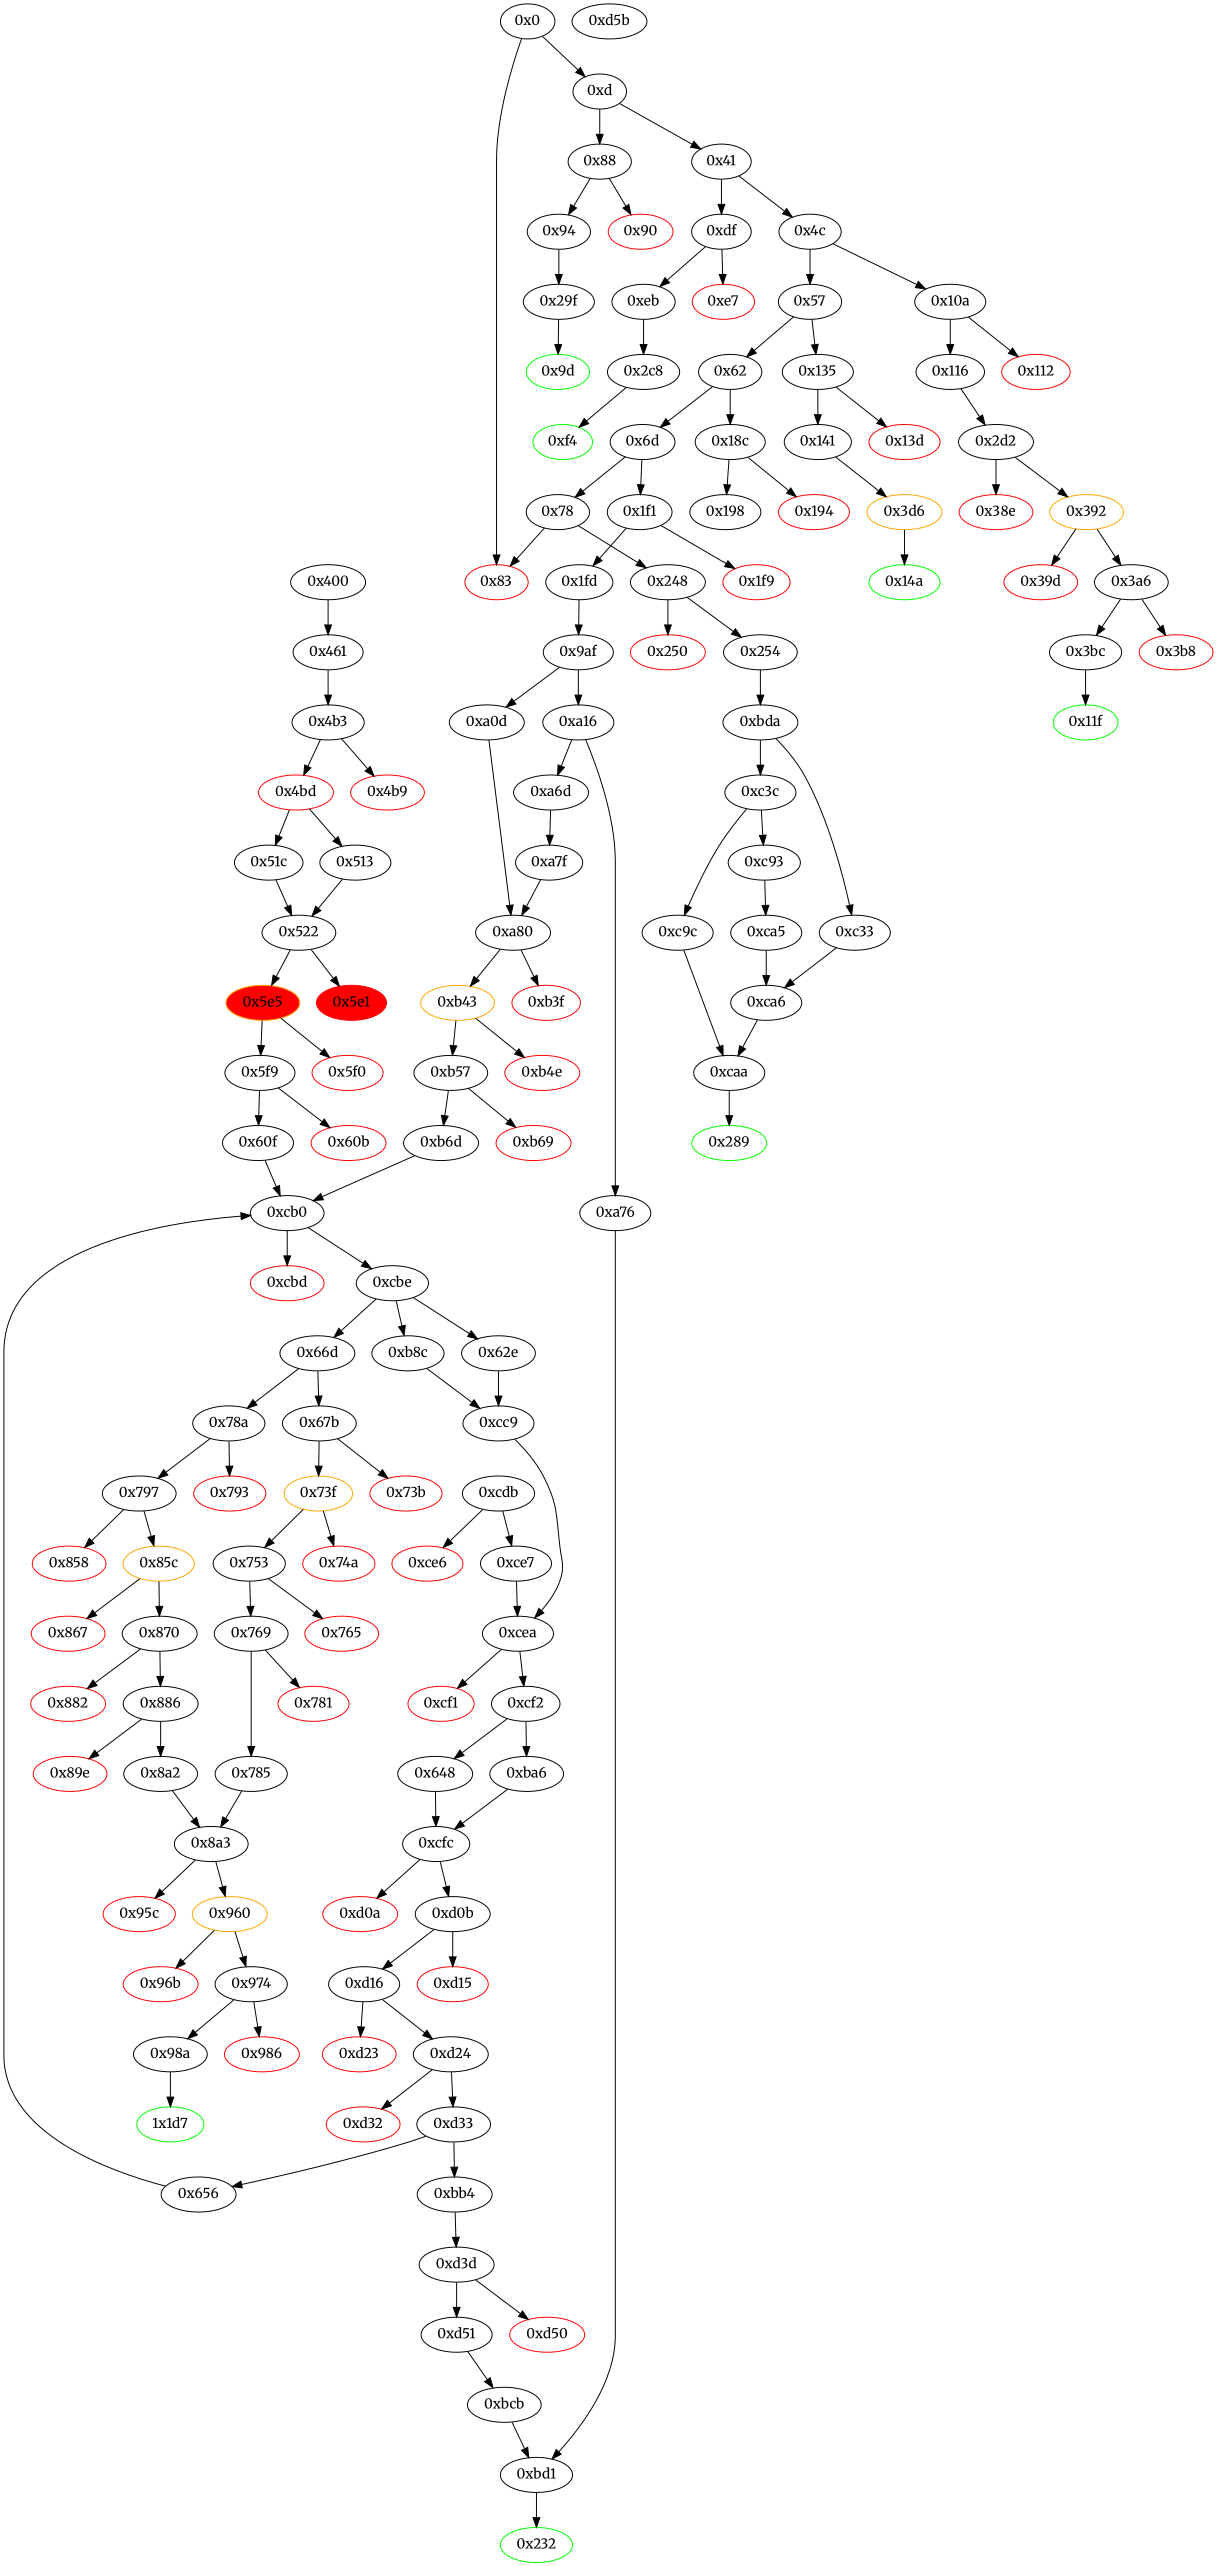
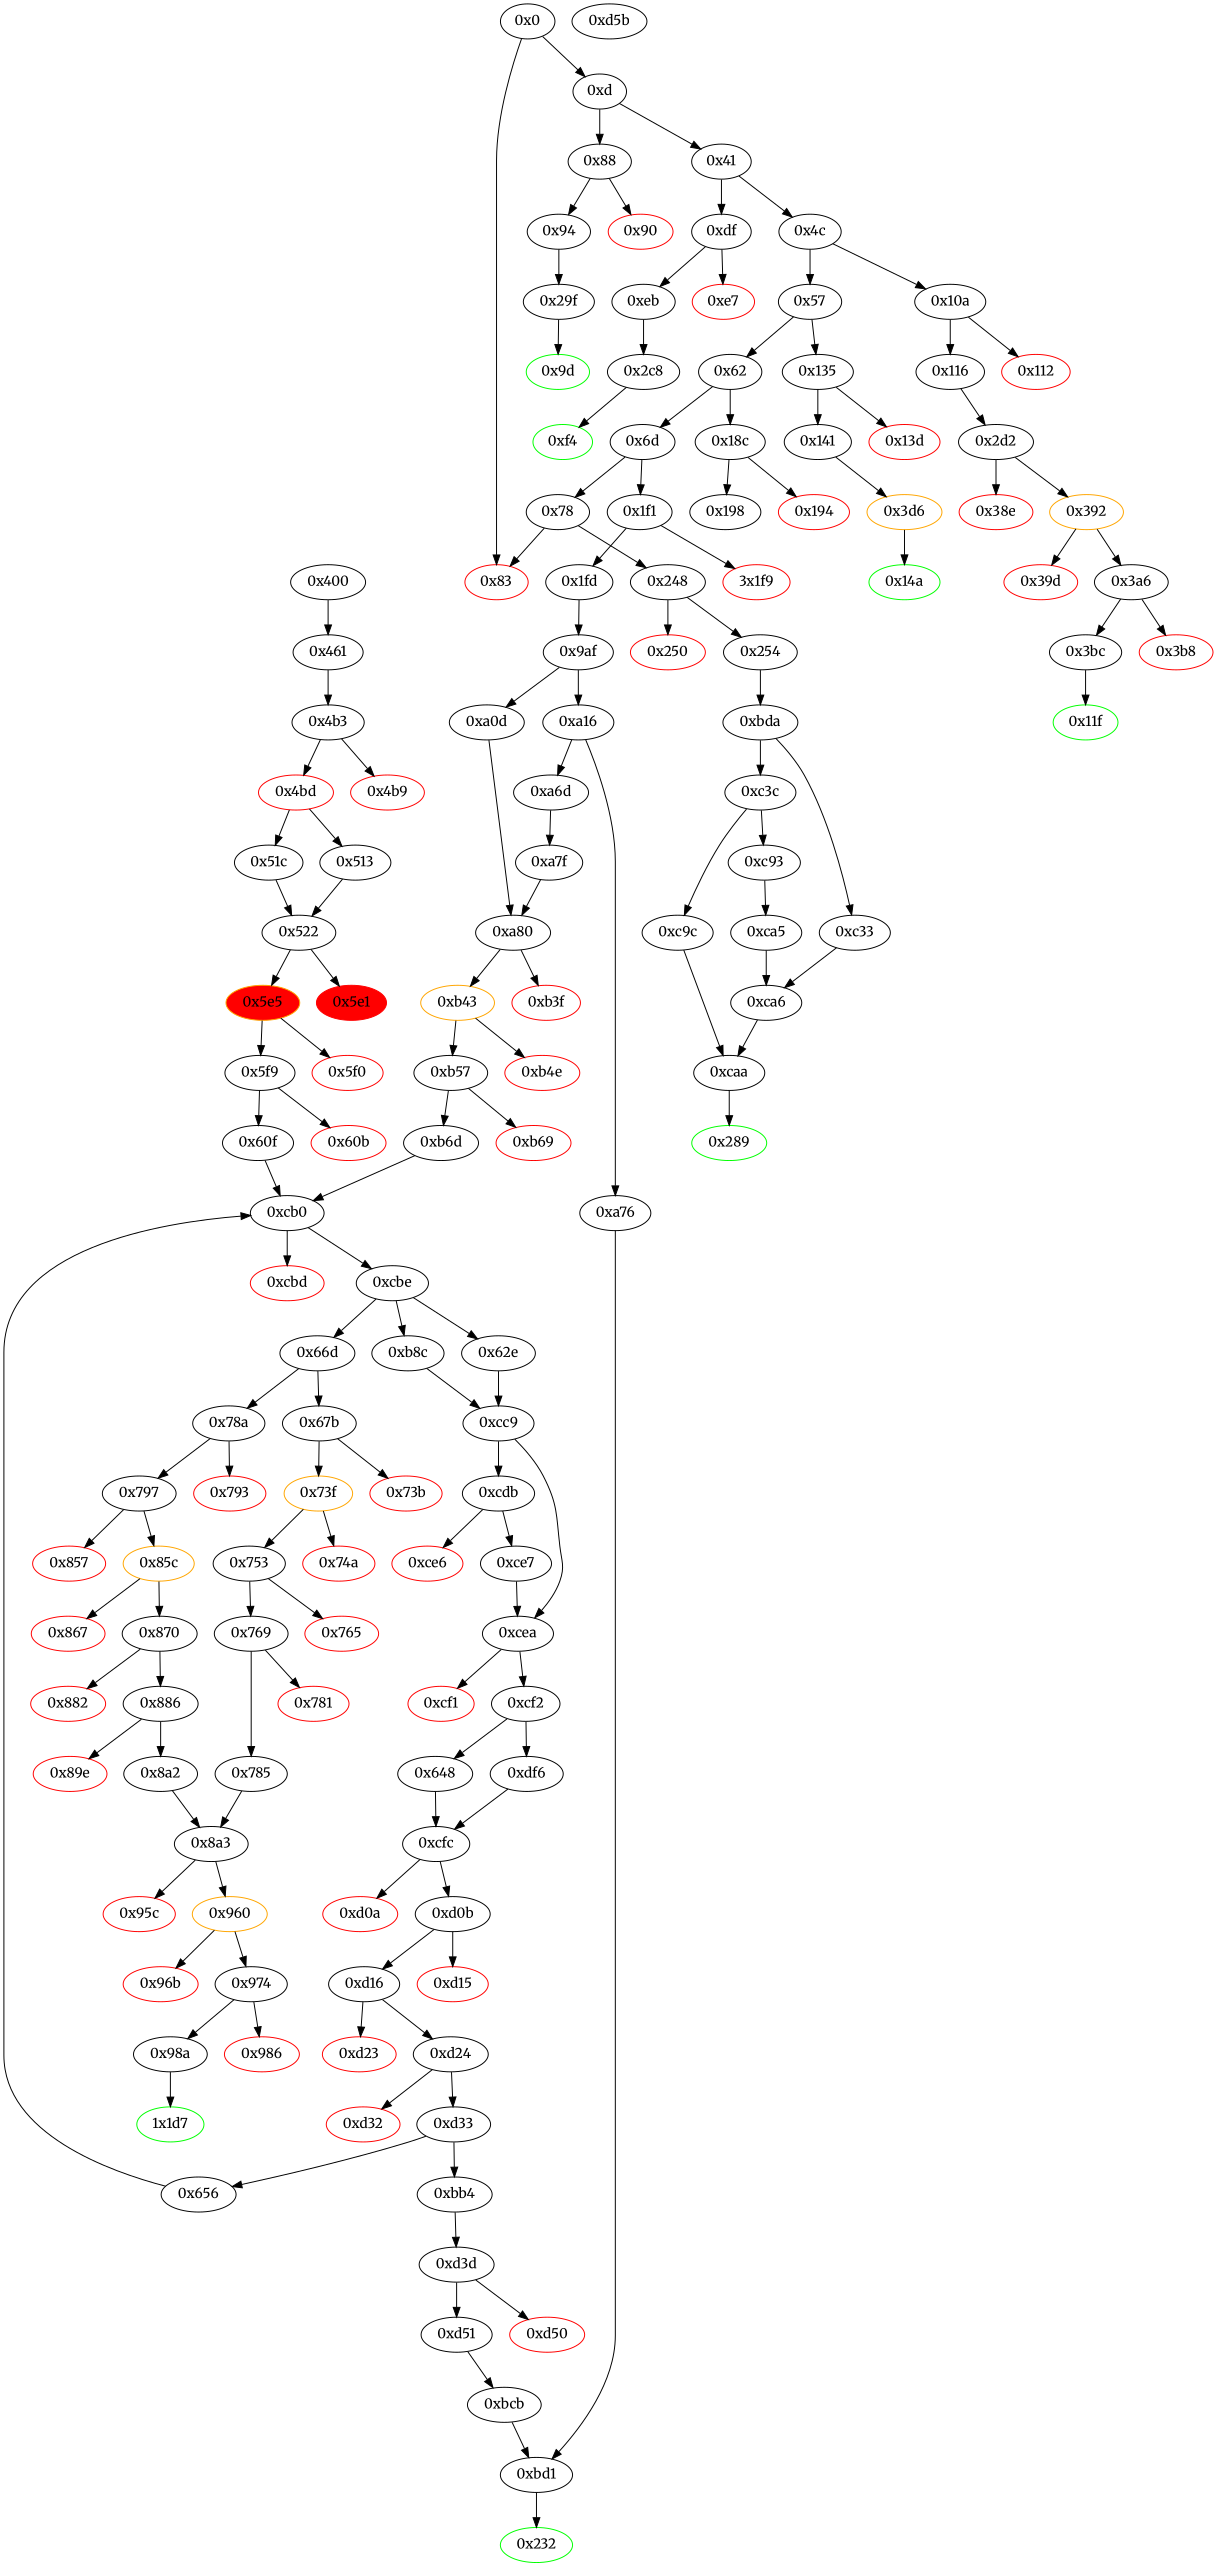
node "0x1f9": label "0x1f9" -> "3x1f9"
edge "0xcc9" -> "0xcdb": added
node "0x858": label "0x858" -> "0x857"
node "0xba6": label "0xba6" -> "0xdf6"
